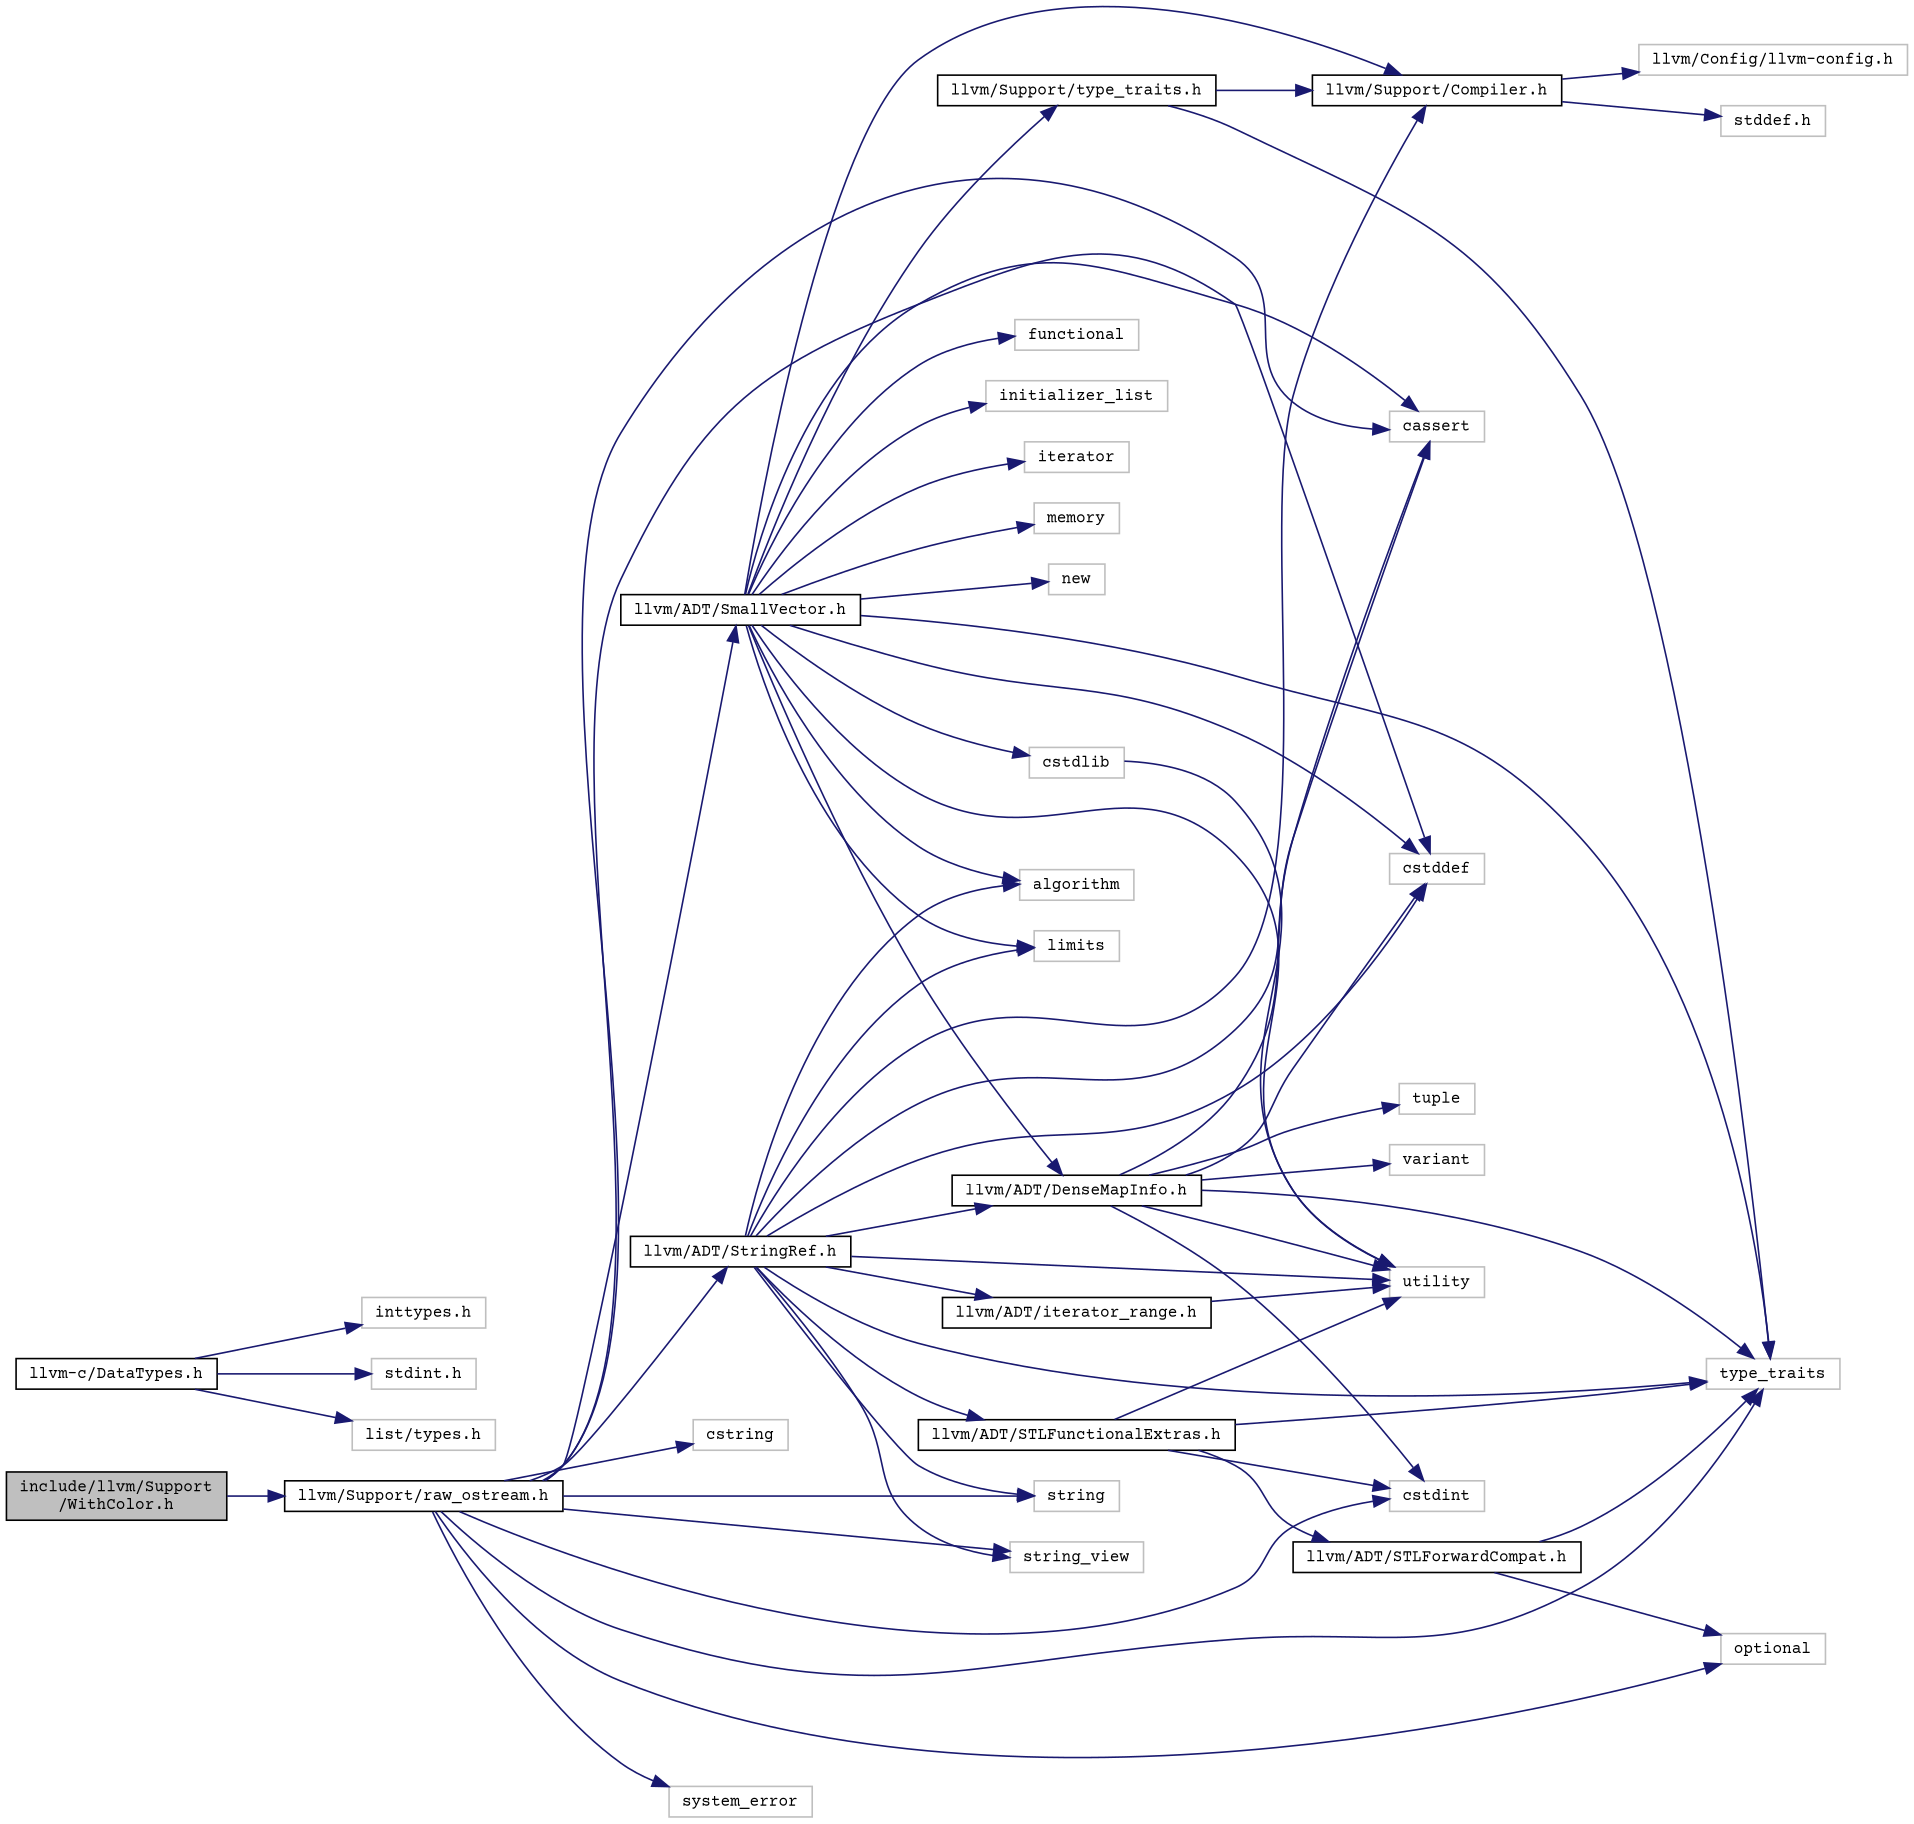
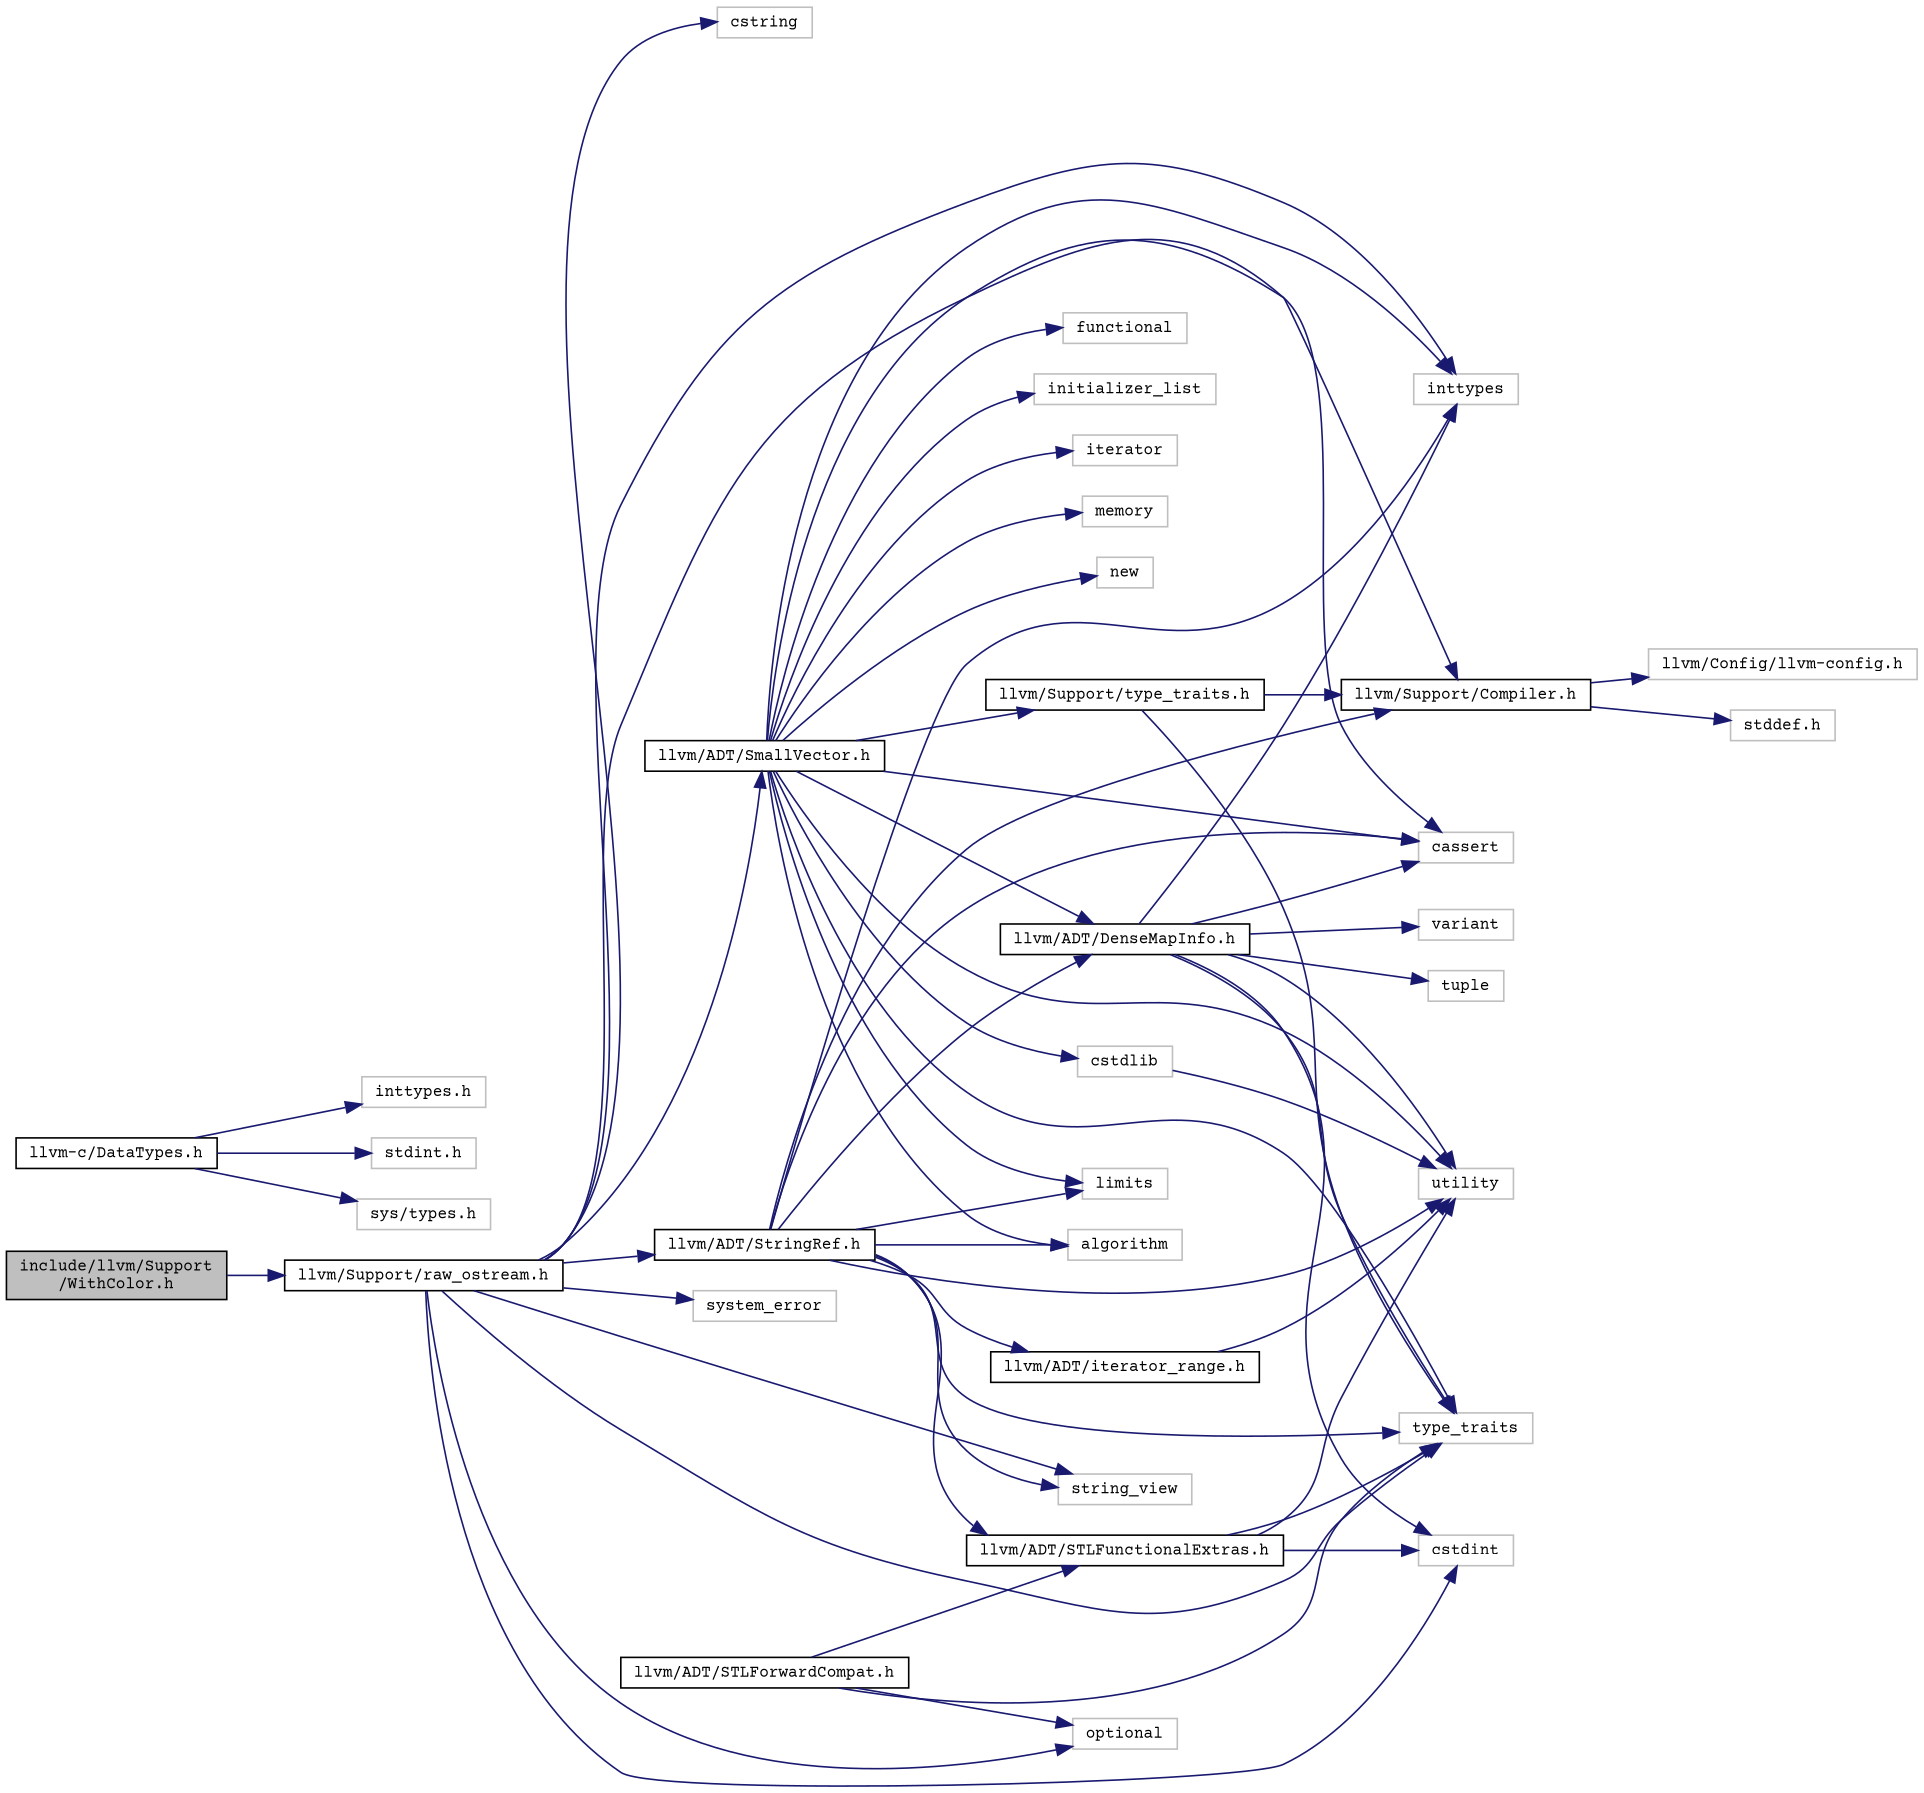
node "cstddef": label "cstddef" -> "inttypes"
node "list/types.h": label "list/types.h" -> "sys/types.h"
edge "llvm/ADT/STLFunctionalExtras.h" -> "llvm/ADT/STLForwardCompat.h": reversed
node "string": removed
